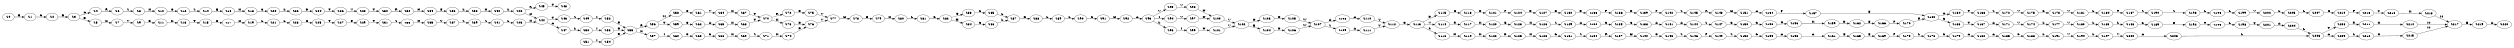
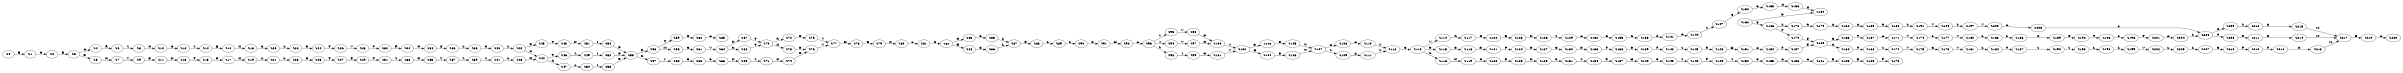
edge "S159" -> "S162": reversed
edge "S65" -> "S68": now "S64" -> "S68"
edge "S173" -> "S176": now "S166" -> "S176"
edge "S48" -> "S51": added, label "N"
